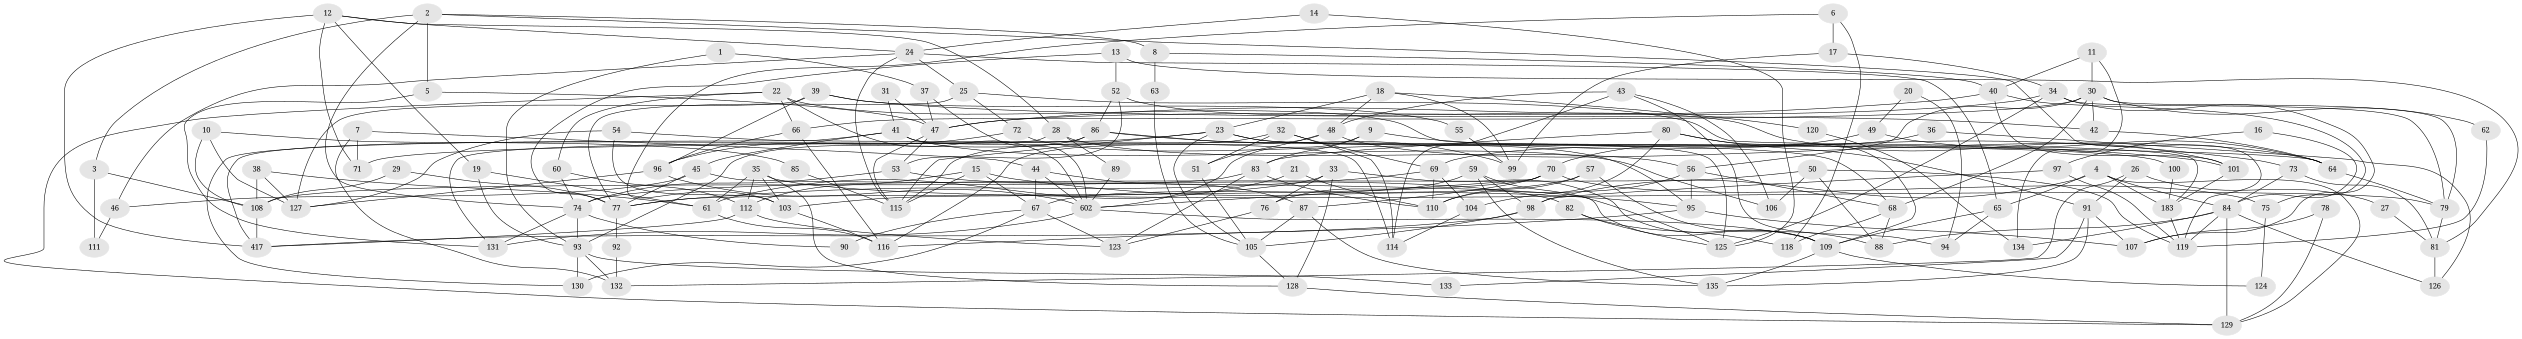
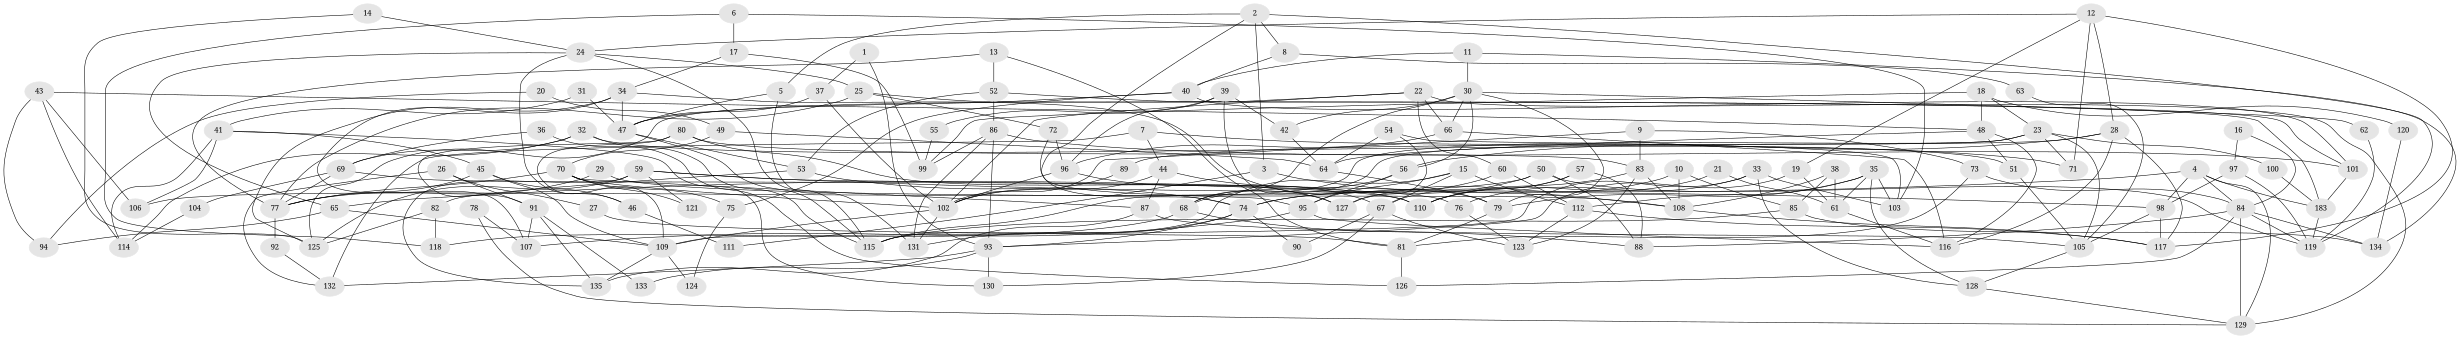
edge "38" -- "127": now "38" -- "85"
edge "56" -- "104": removed
node "121": added
node "602": label "602" -> "102"
edge "103" -- "116": now "28" -- "116"
edge "85" -- "134": added
node "417": label "417" -> "117"
